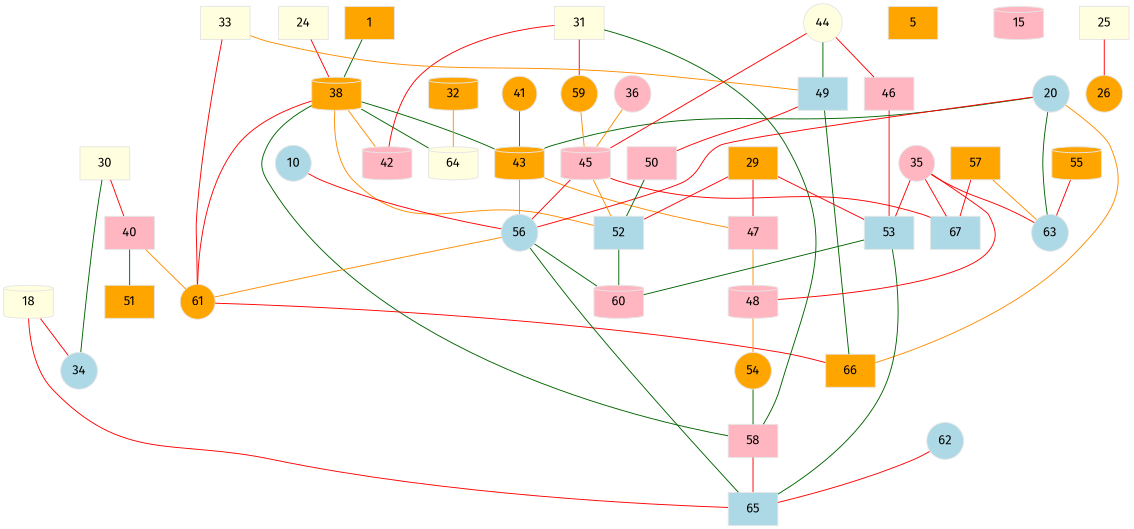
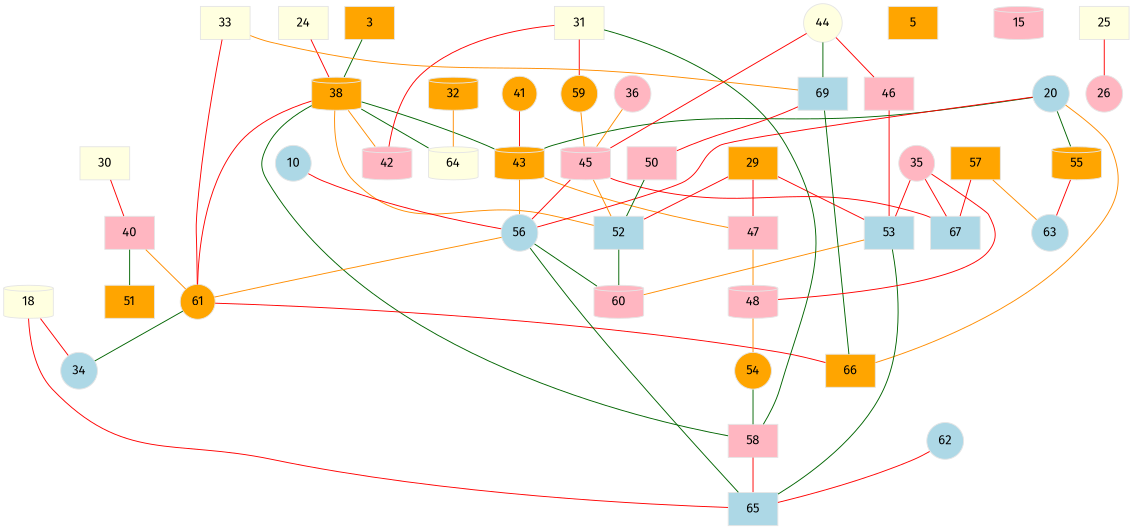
node "1": label "1" -> "3"
node "49": label "49" -> "69"
node "26": fillcolor orange -> lightpink
edge "20" -- "63": now "20" -- "55"
edge "35" -- "63": removed
edge "30" -- "34": now "61" -- "34"
edge "53" -- "60": color darkgreen -> darkorange
